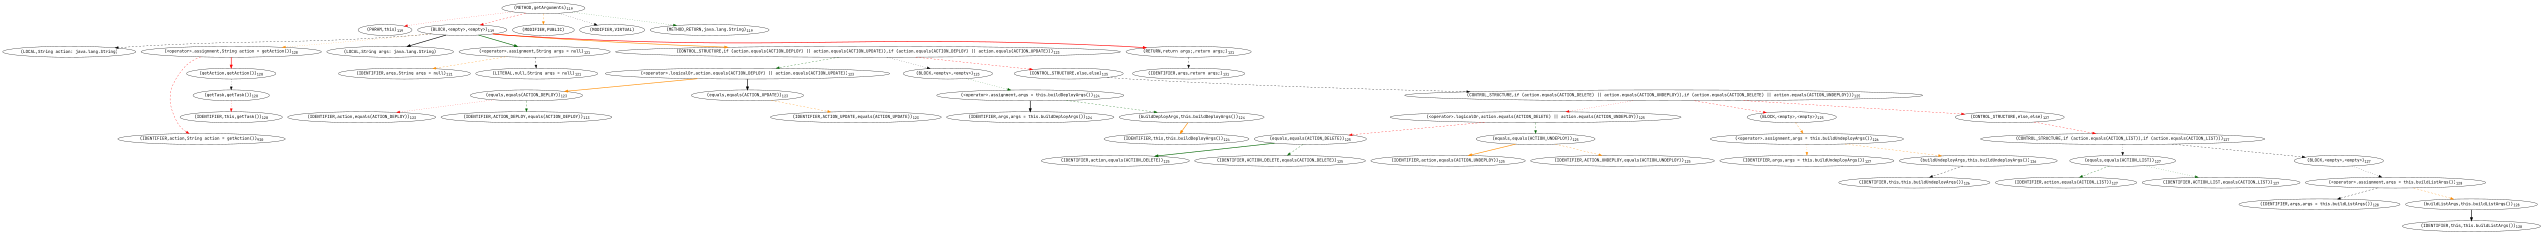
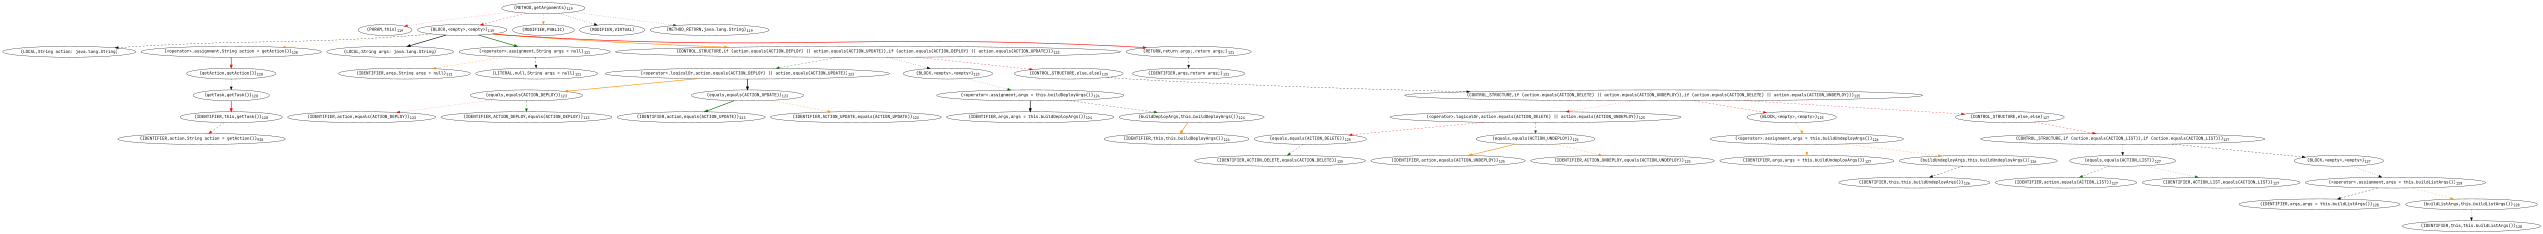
edge "(<operator>.assignment,String action = getAction())" -> "(IDENTIFIER,action,String action = getAction())": now "(IDENTIFIER,this,getTask())" -> "(IDENTIFIER,action,String action = getAction())"
edge "(getTask,getTask())" -> "(IDENTIFIER,this,getTask())": style dotted -> bold
node "(IDENTIFIER,action,equals(ACTION_UPDATE))": added
node "(IDENTIFIER,action,equals(ACTION_DELETE))": removed
edge "(buildListArgs,this.buildListArgs())" -> "(IDENTIFIER,this,this.buildListArgs())": style bold -> dotted
